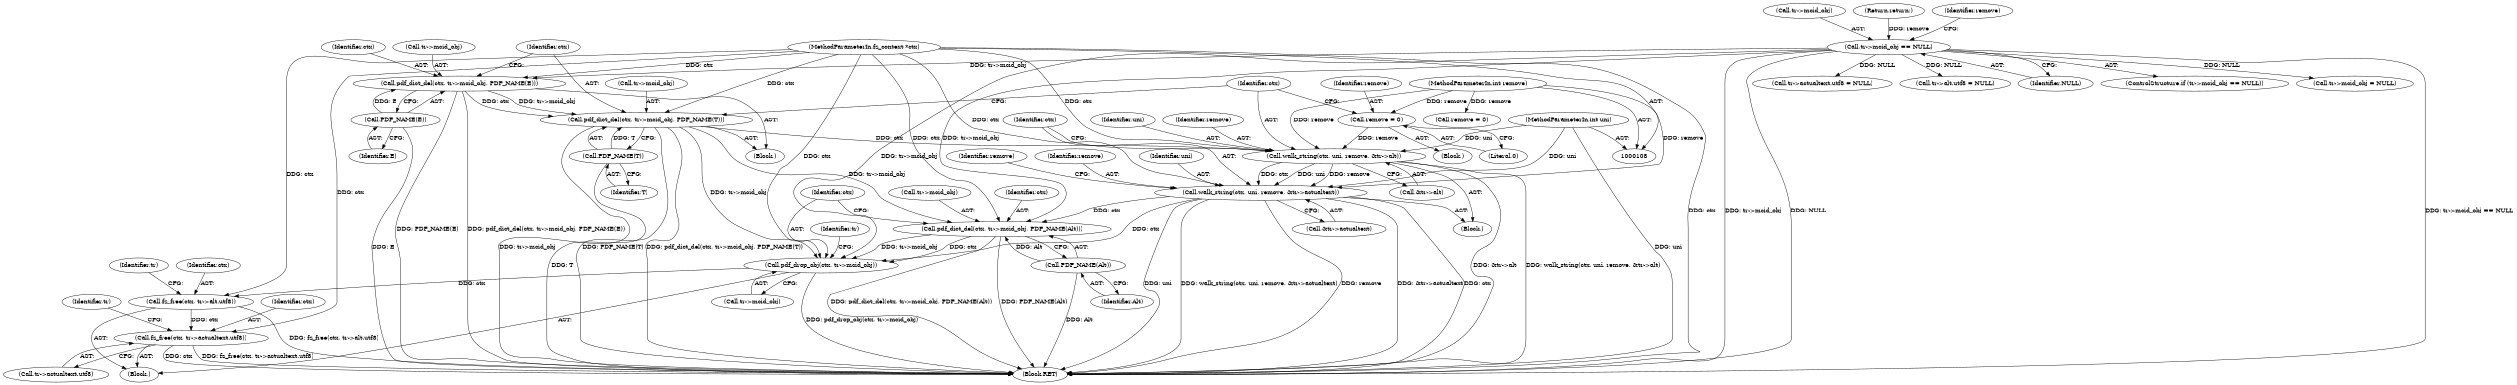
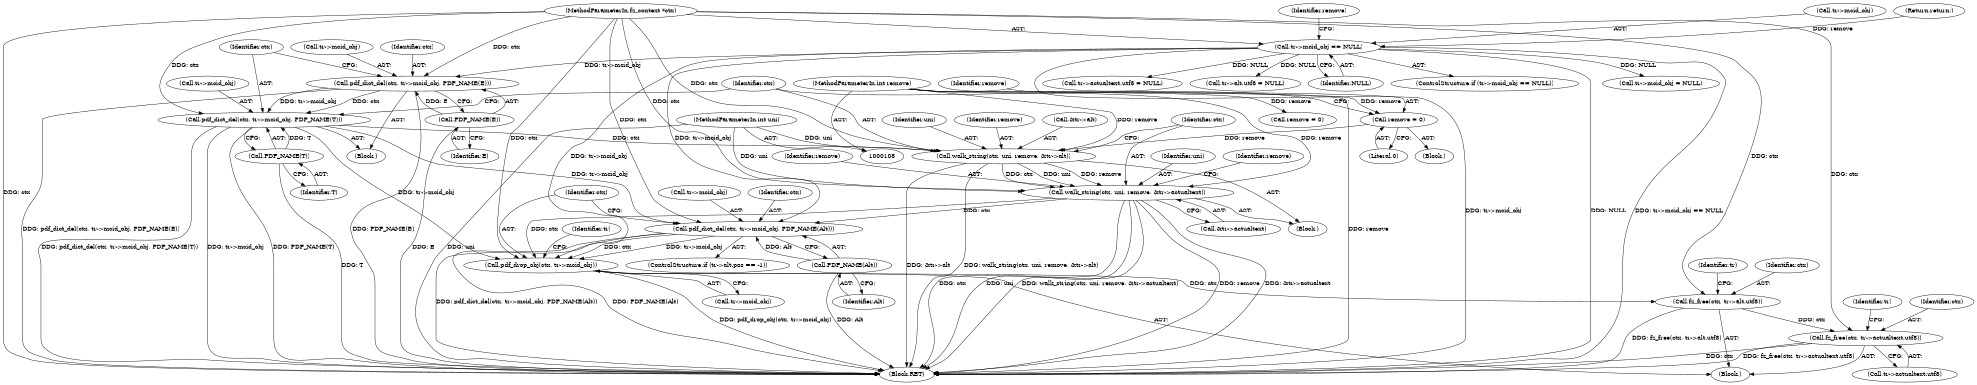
edge "(MethodParameterIn,fz_context *ctx)" -> "1000108": now "(MethodParameterIn,fz_context *ctx)" -> "(Call,tr->mcid_obj == NULL)"
edge "(Call,walk_string(ctx, uni, remove, &tr->alt))" -> "(Call,&tr->alt)": removed, label "CFG:"
edge "(MethodParameterIn,int remove)" -> "(Block,RET)": added, label "DDG: remove"
node "(ControlStructure,if (tr->alt.pos == -1))": added
